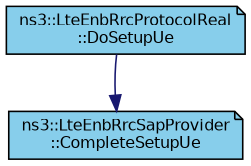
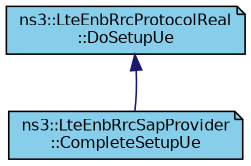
edge "ns3::LteEnbRrcProtocolReal ::DoSetupUe" -> "ns3::LteEnbRrcSapProvider ::CompleteSetupUe": reversed
